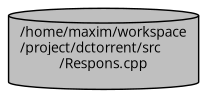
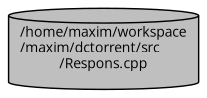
node "/home/maxim/workspace /project/dctorrent/src /Respons.cpp": label "/home/maxim/workspace /project/dctorrent/src /Respons.cpp" -> "/home/maxim/workspace /maxim/dctorrent/src /Respons.cpp"
